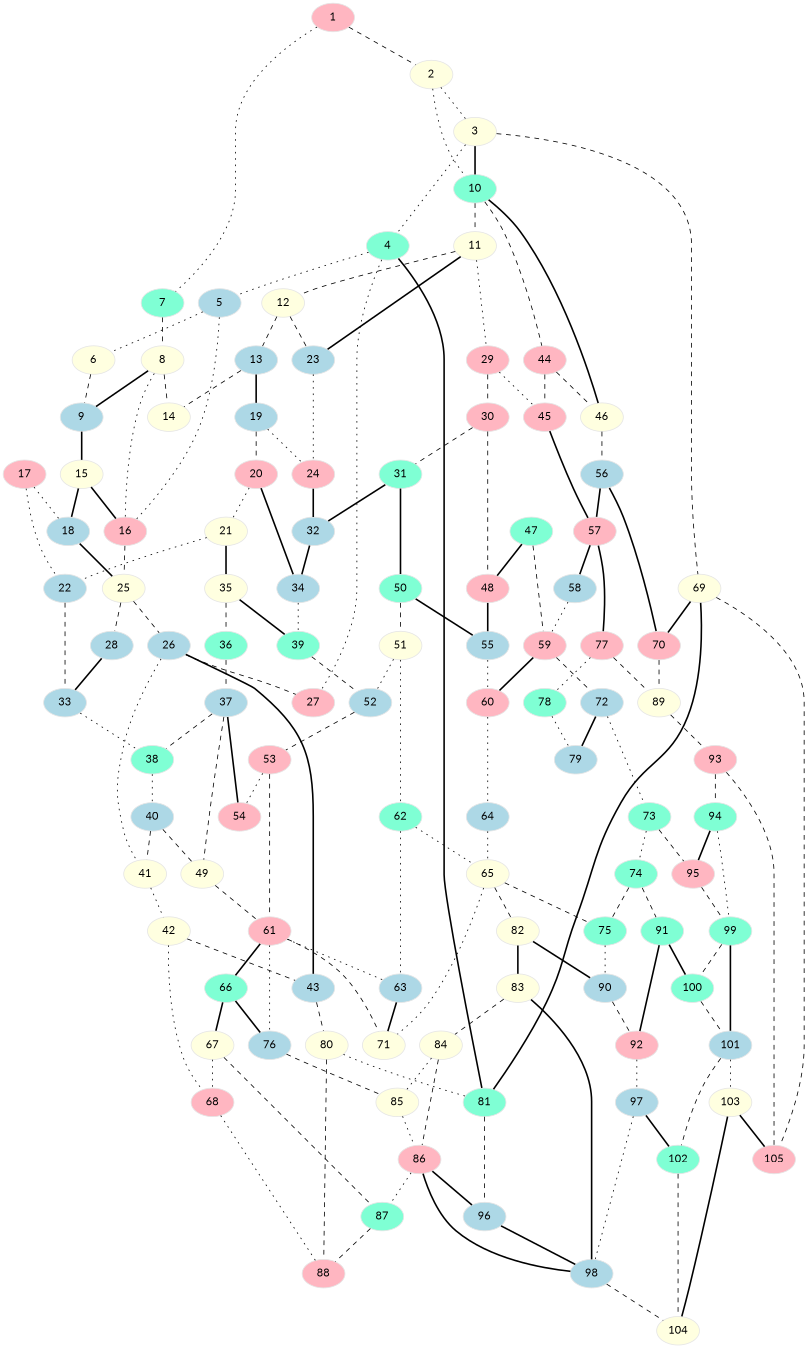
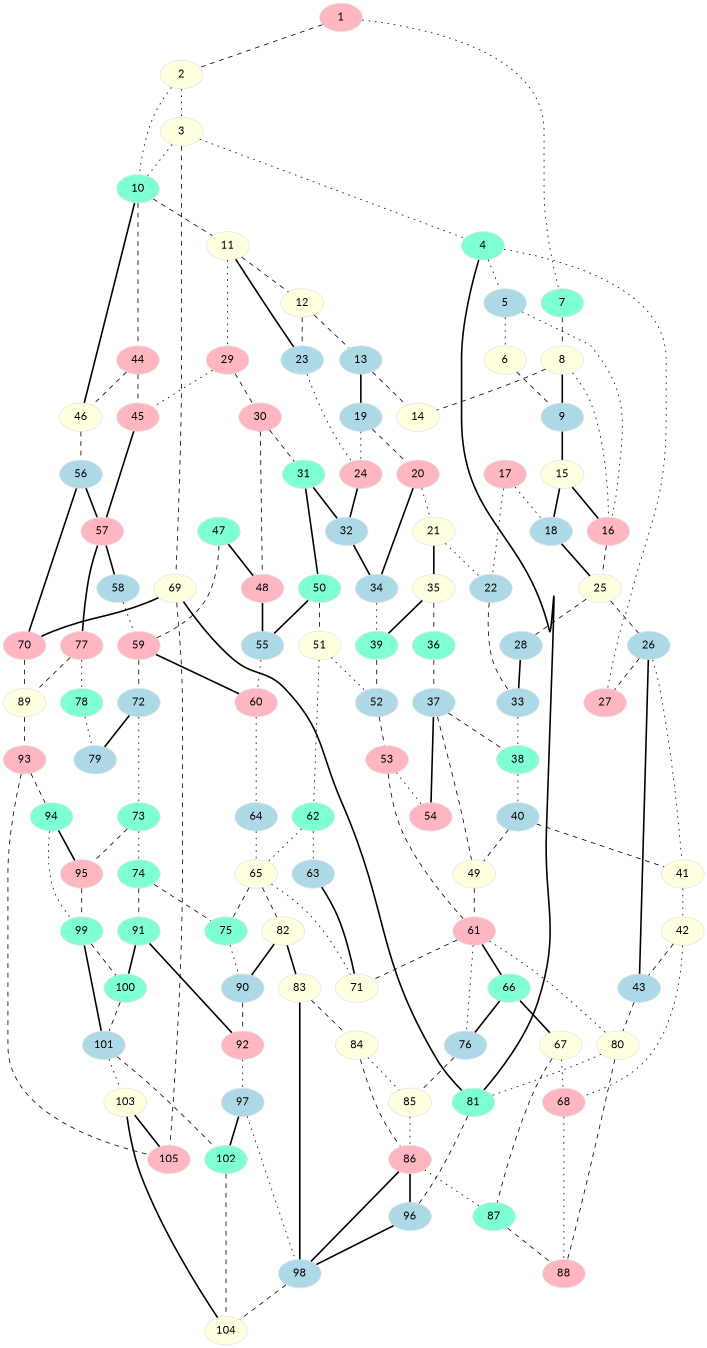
edge "3" -- "10": style bold -> dotted
edge "61" -- "63": now "61" -- "80"
